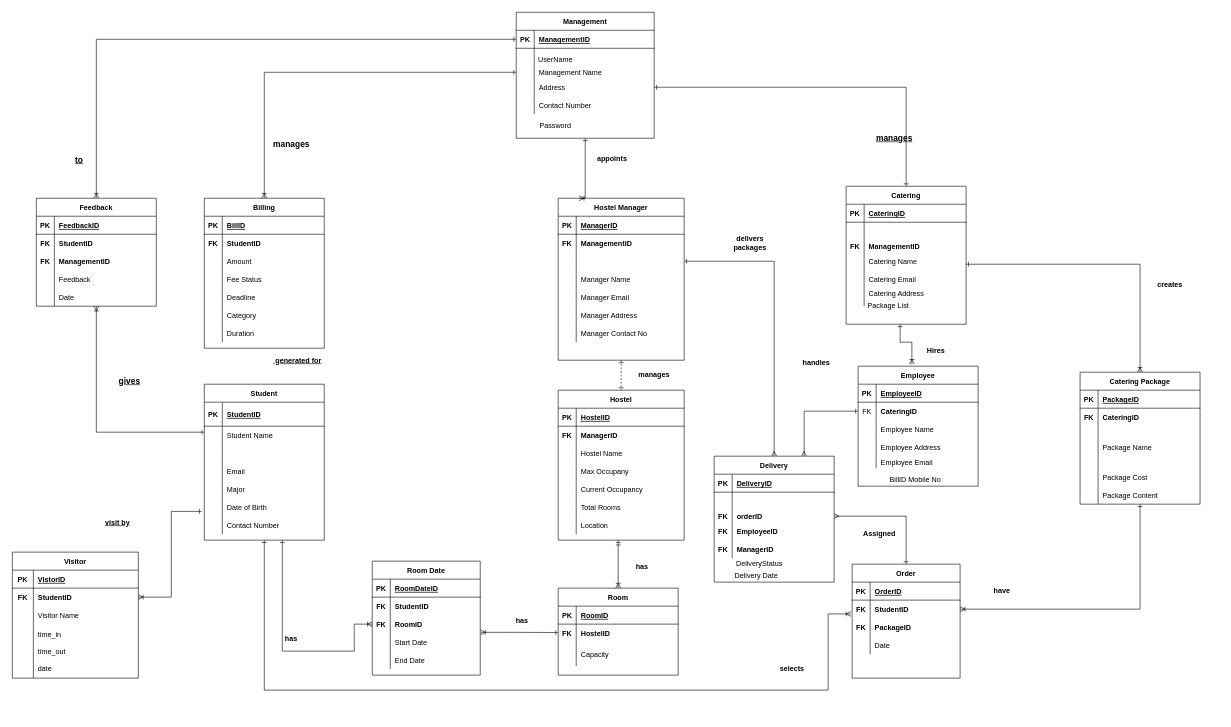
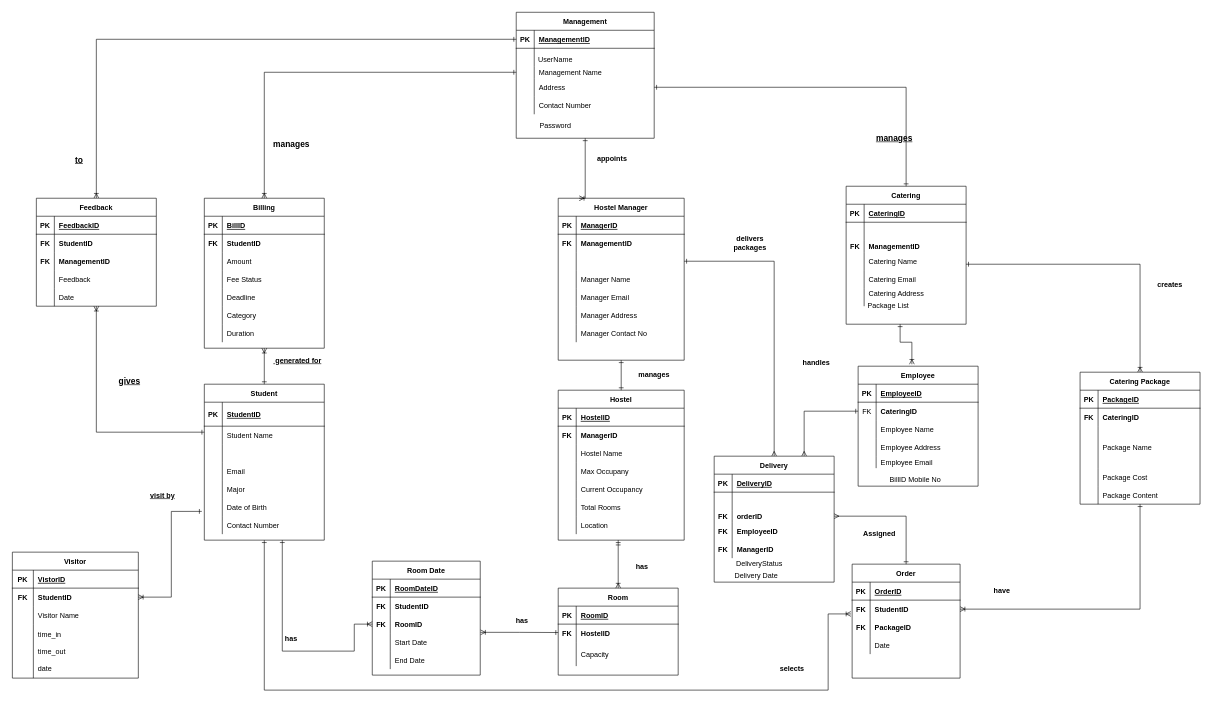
node "Hires": removed
edge "Billing" -- "Student": added
edge "Hostel Manager" -- "Hostel": style dashed -> solid
node "visit by": moved (117, 522) -> (162, 495)
